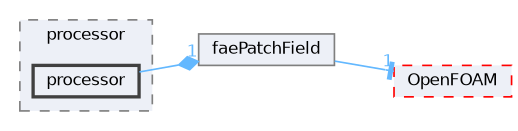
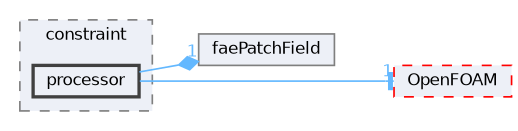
cluster "processor": label "processor" -> "constraint"
edge "faePatchField" -> "OpenFOAM": now "processor" -> "OpenFOAM"
